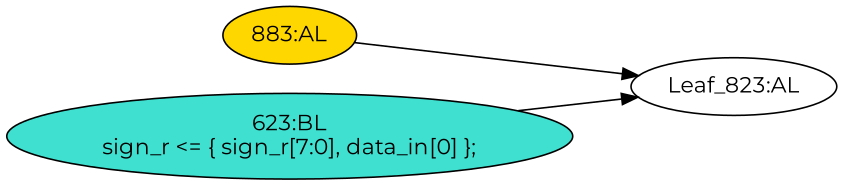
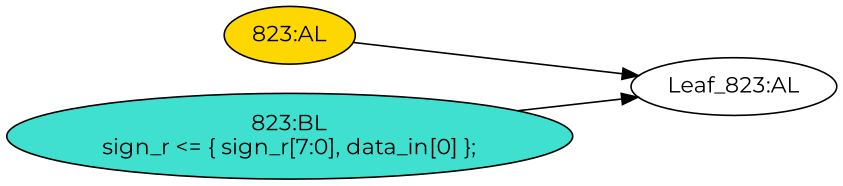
node "883:AL": label "883:AL" -> "823:AL"
node "623:BL sign_r <= { sign_r[7:0], data_in[0] };": label "623:BL sign_r <= { sign_r[7:0], data_in[0] };" -> "823:BL sign_r <= { sign_r[7:0], data_in[0] };"
